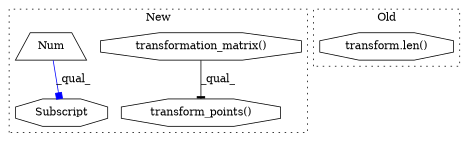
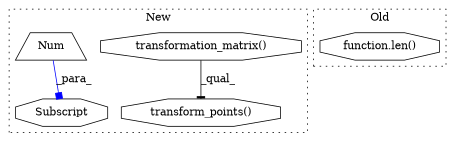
node "transform.len()": label "transform.len()" -> "function.len()"
edge "Num" -> "Subscript": label "_qual_" -> "_para_"
